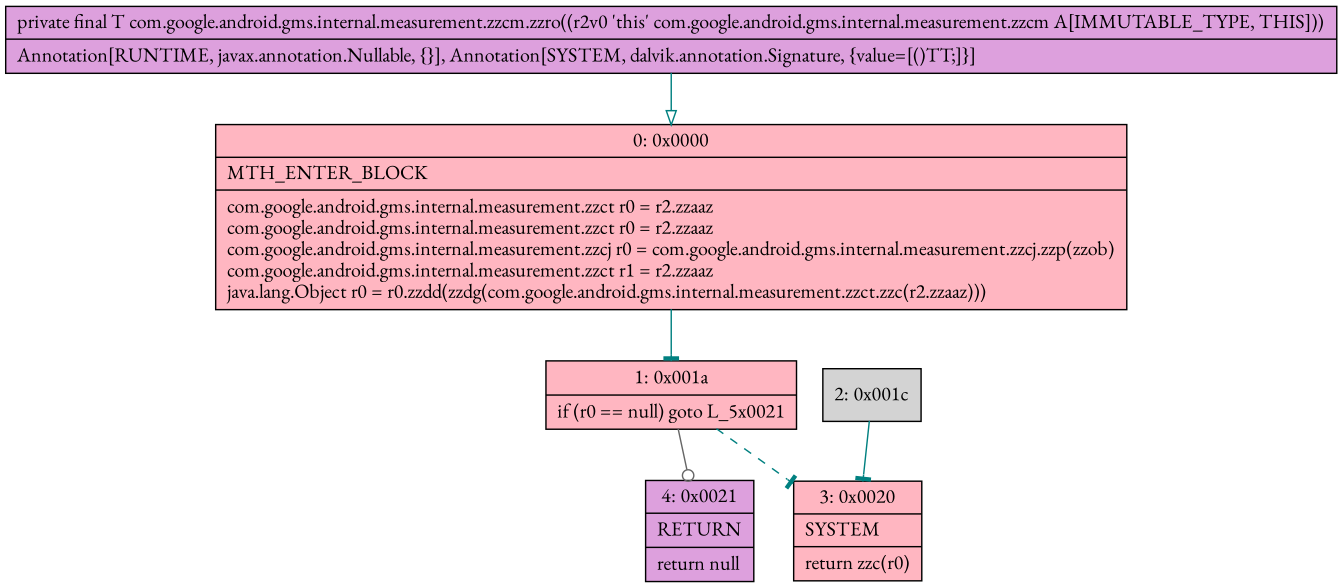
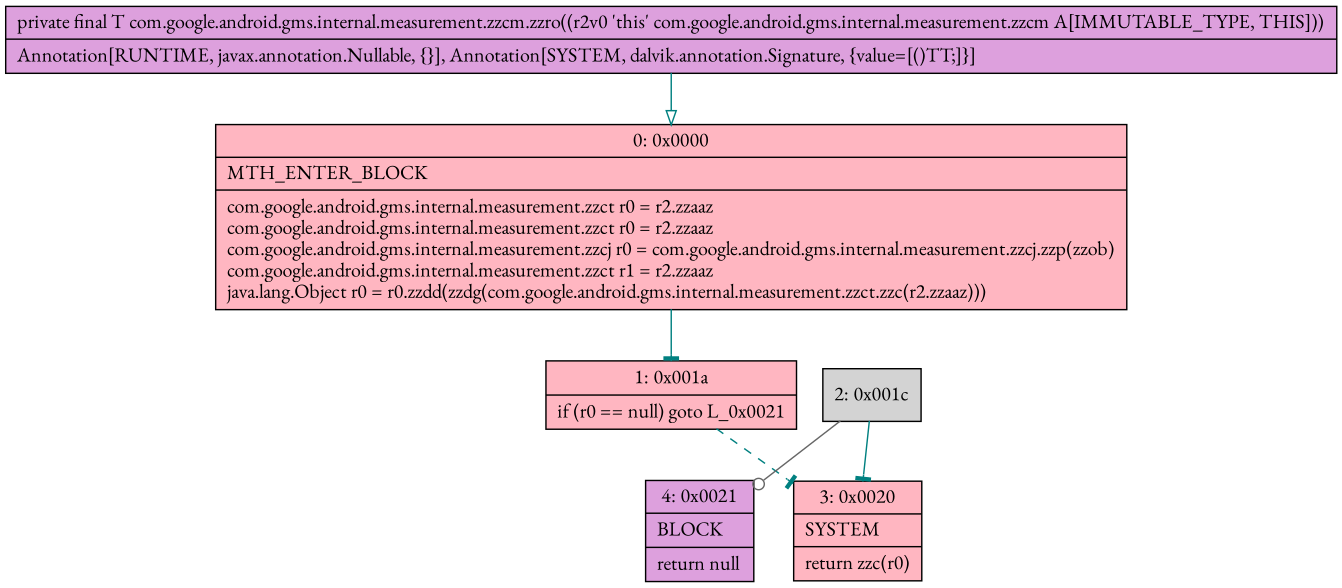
node "1: 0x001a": text "if (r0 == null) goto L_5x0021" -> "if (r0 == null) goto L_0x0021"
edge "1: 0x001a" -> "4: 0x0021": now "2: 0x001c" -> "4: 0x0021"
node "4: 0x0021": text "RETURN" -> "BLOCK"
